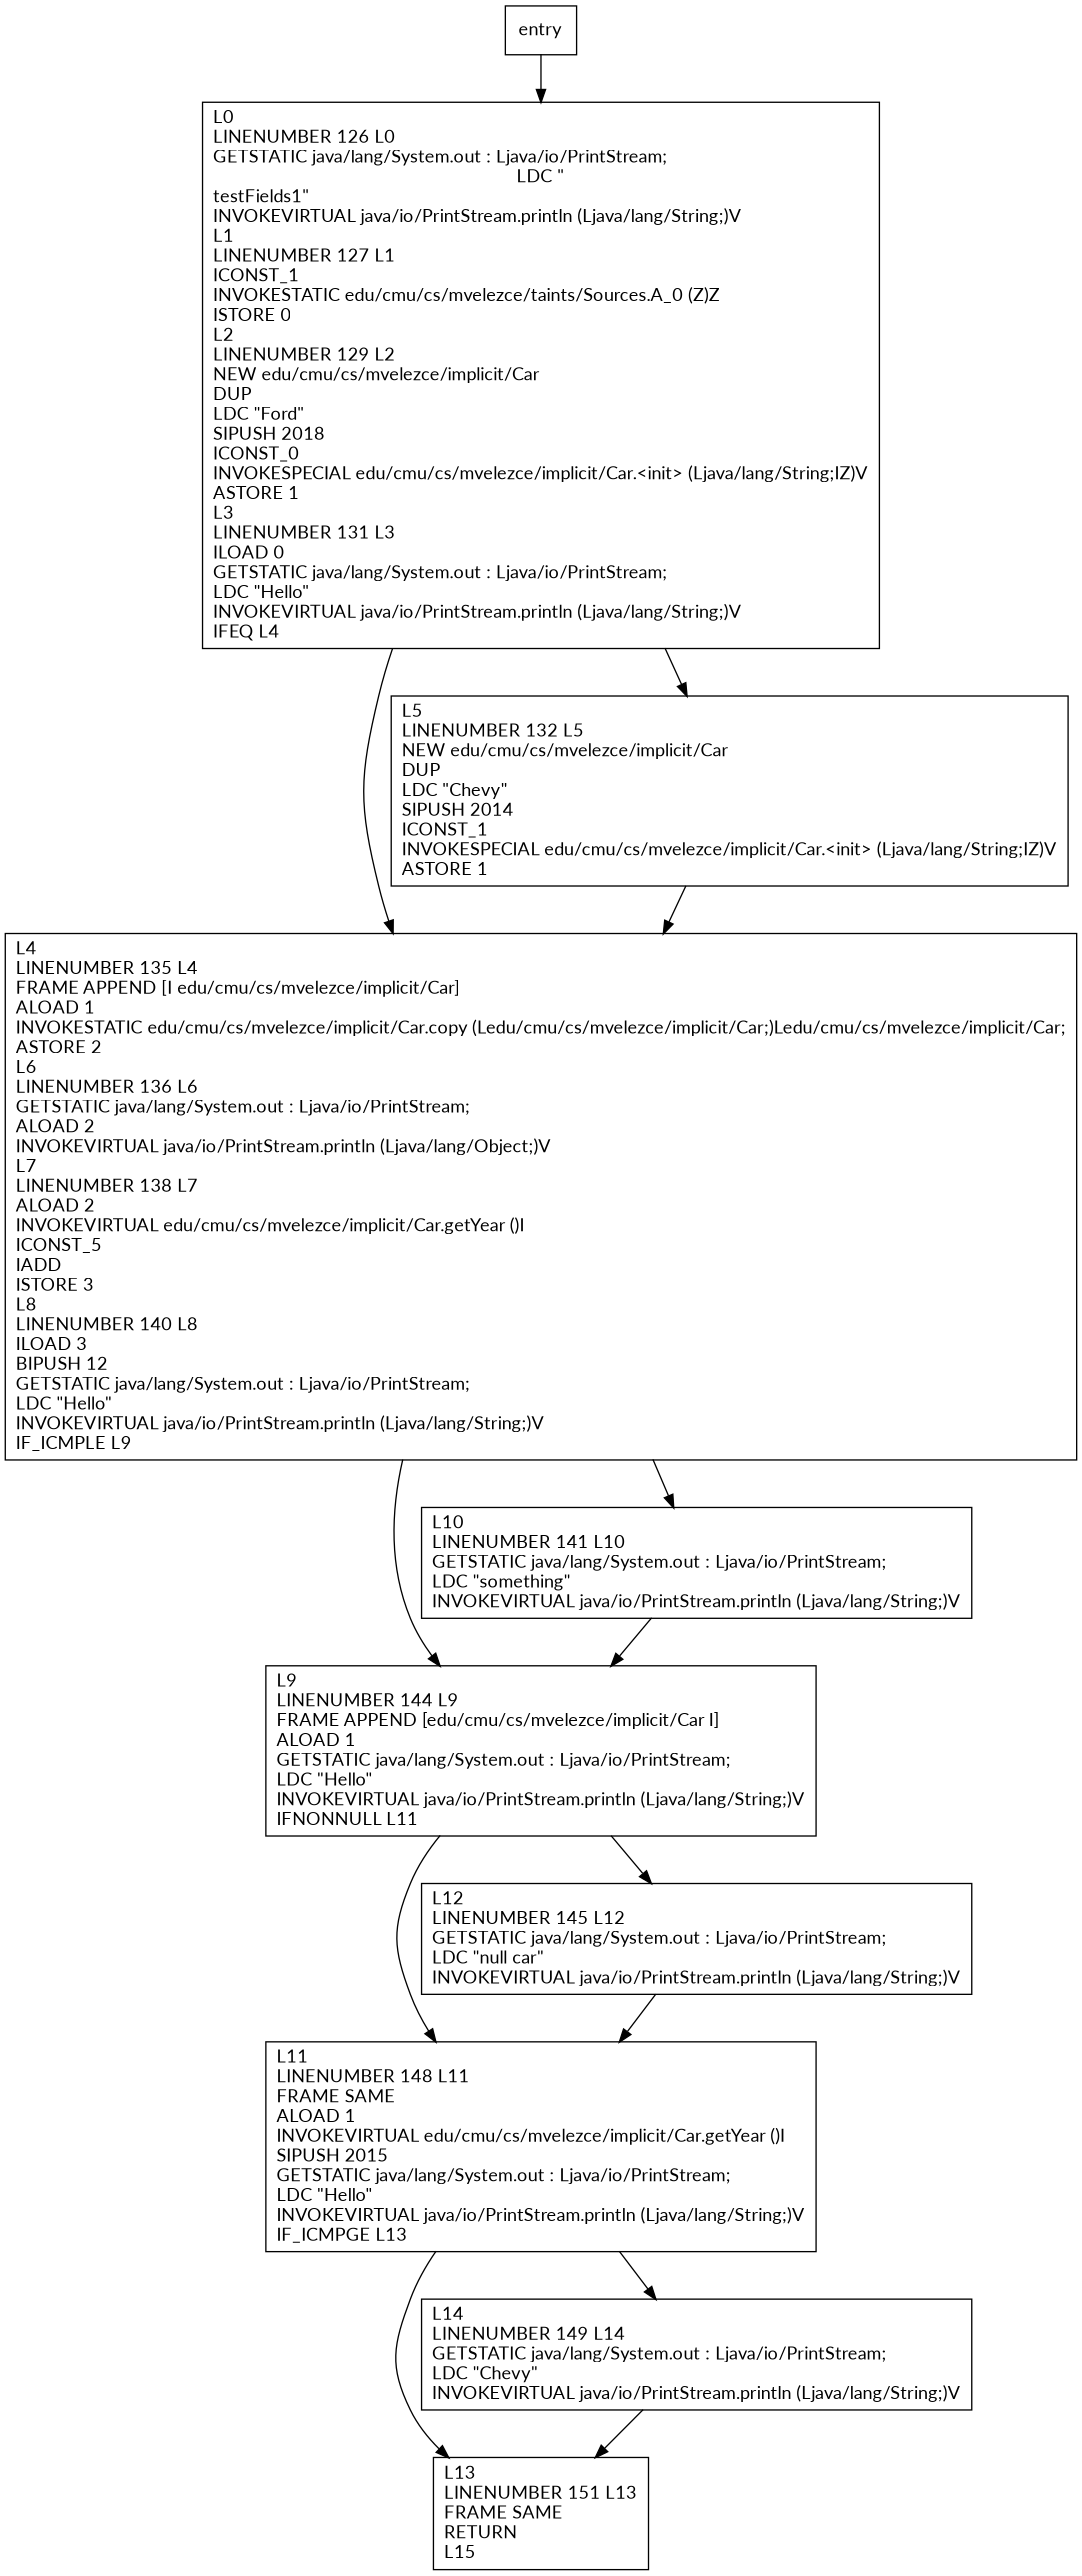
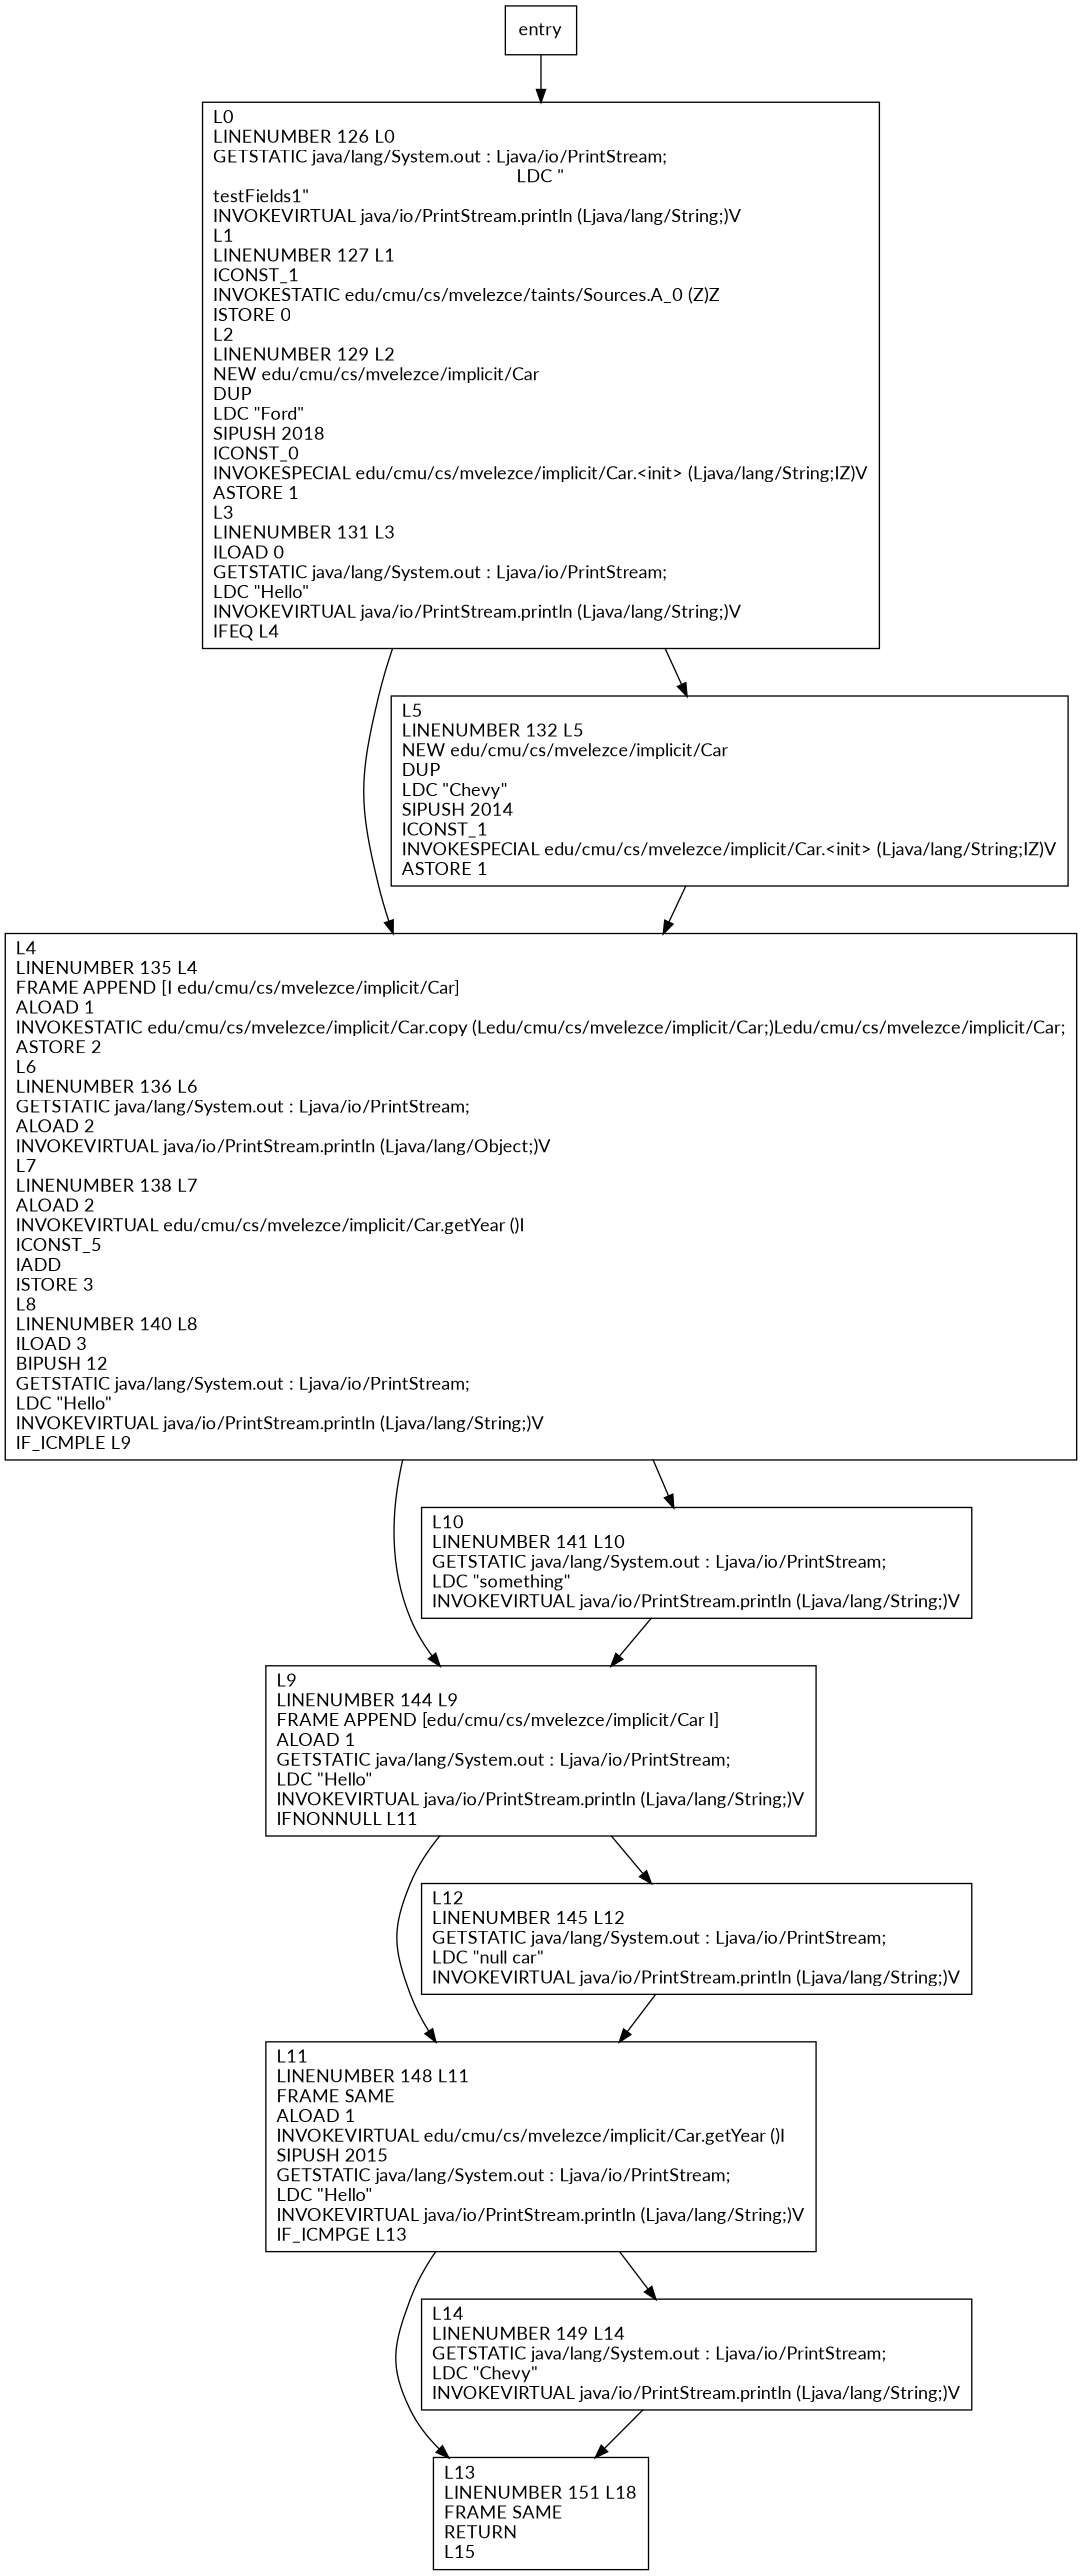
node "L13 LINENUMBER 151 L13 FRAME SAME RETURN L15": label "L13 LINENUMBER 151 L13 FRAME SAME RETURN L15" -> "L13 LINENUMBER 151 L18 FRAME SAME RETURN L15"
